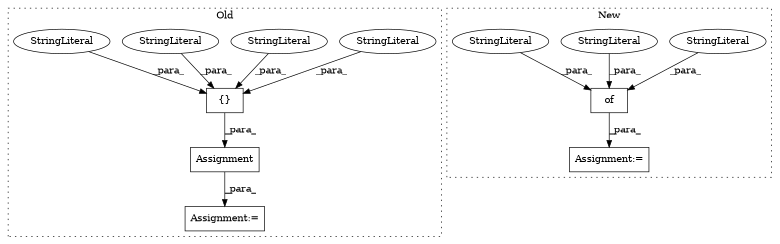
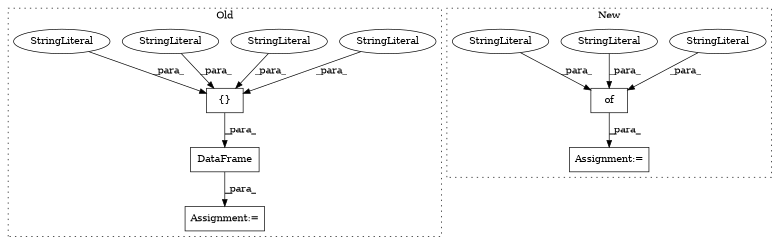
node "Assignment": label "Assignment" -> "DataFrame"
